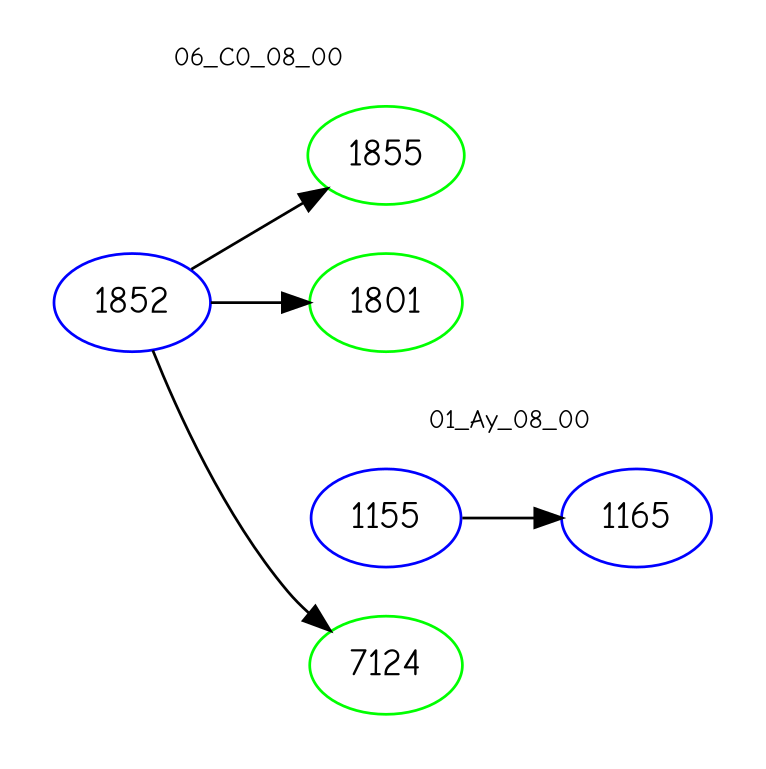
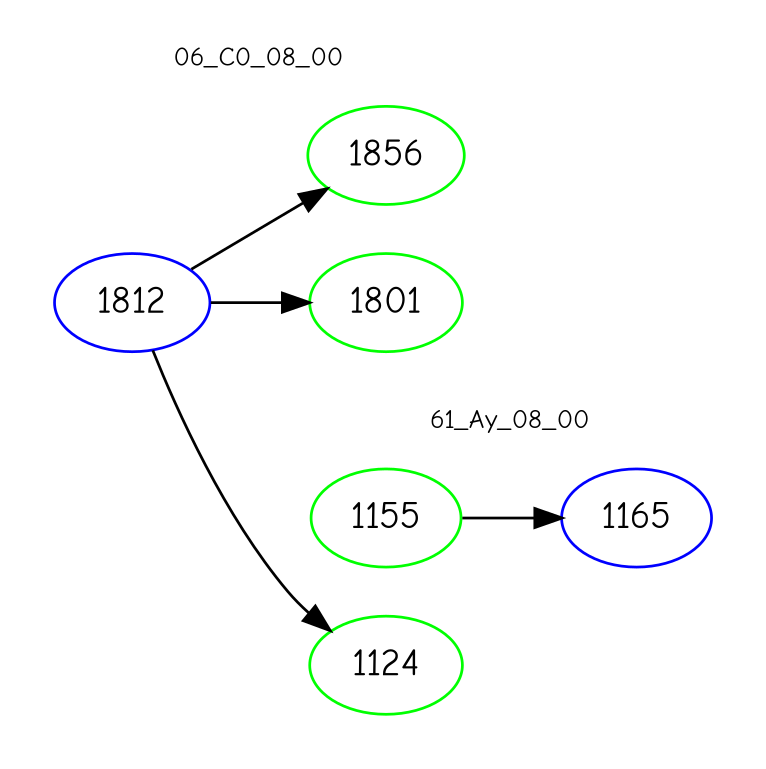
node "1855": label "1855" -> "1856"
node "1852": label "1852" -> "1812"
cluster "01_Ay_08_00": label "01_Ay_08_00" -> "61_Ay_08_00"
node "1155": color blue -> green
node "7124": label "7124" -> "1124"
